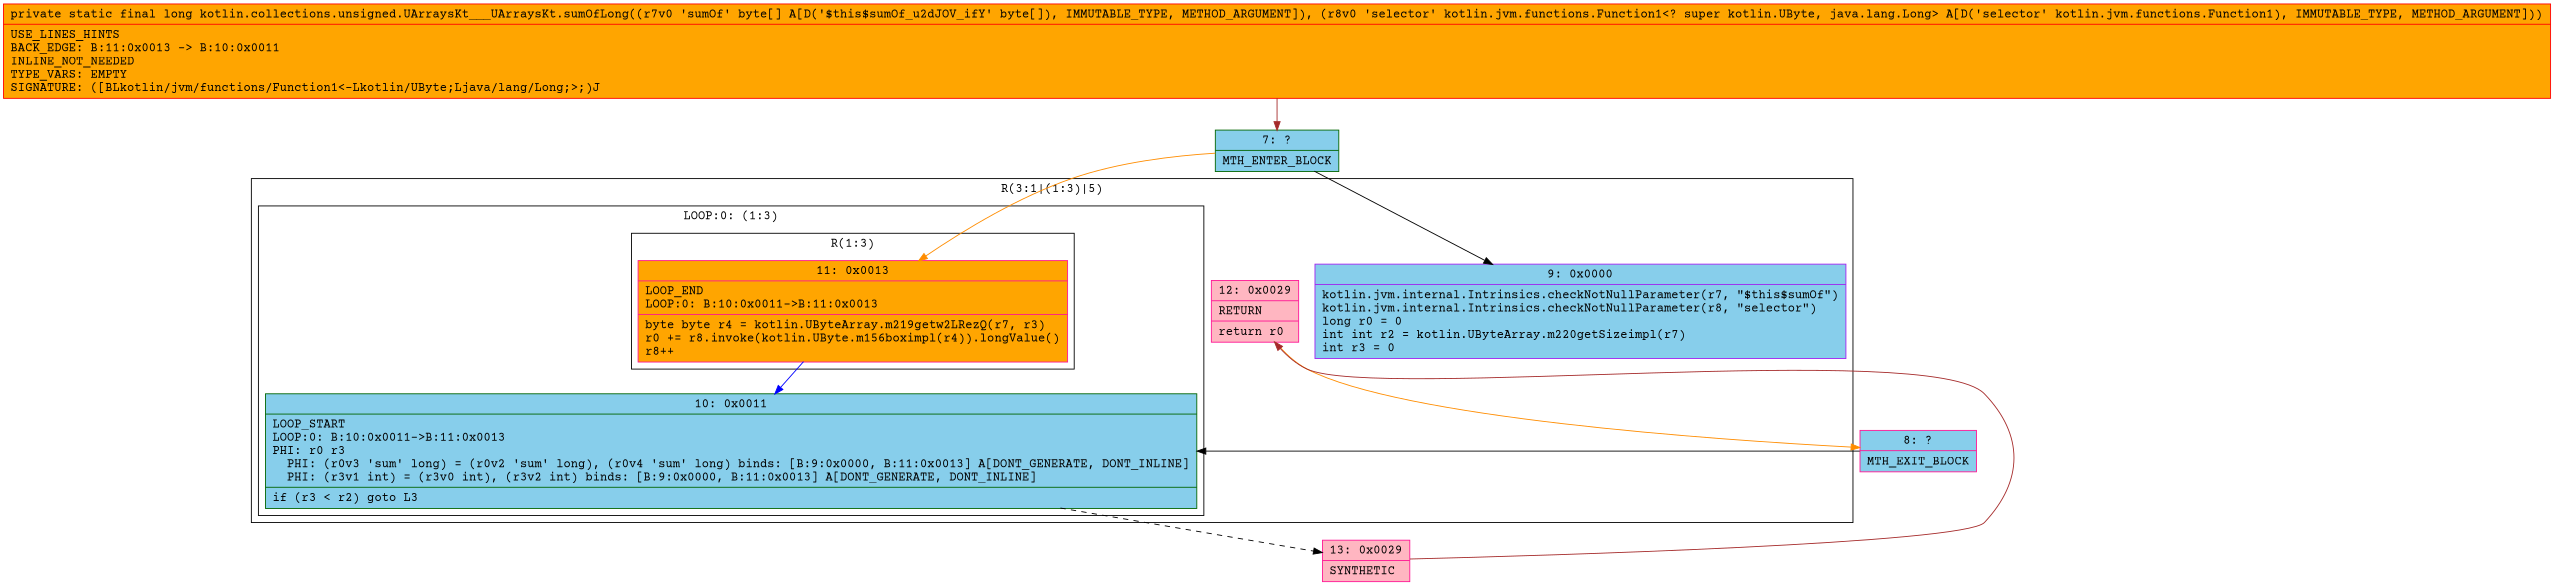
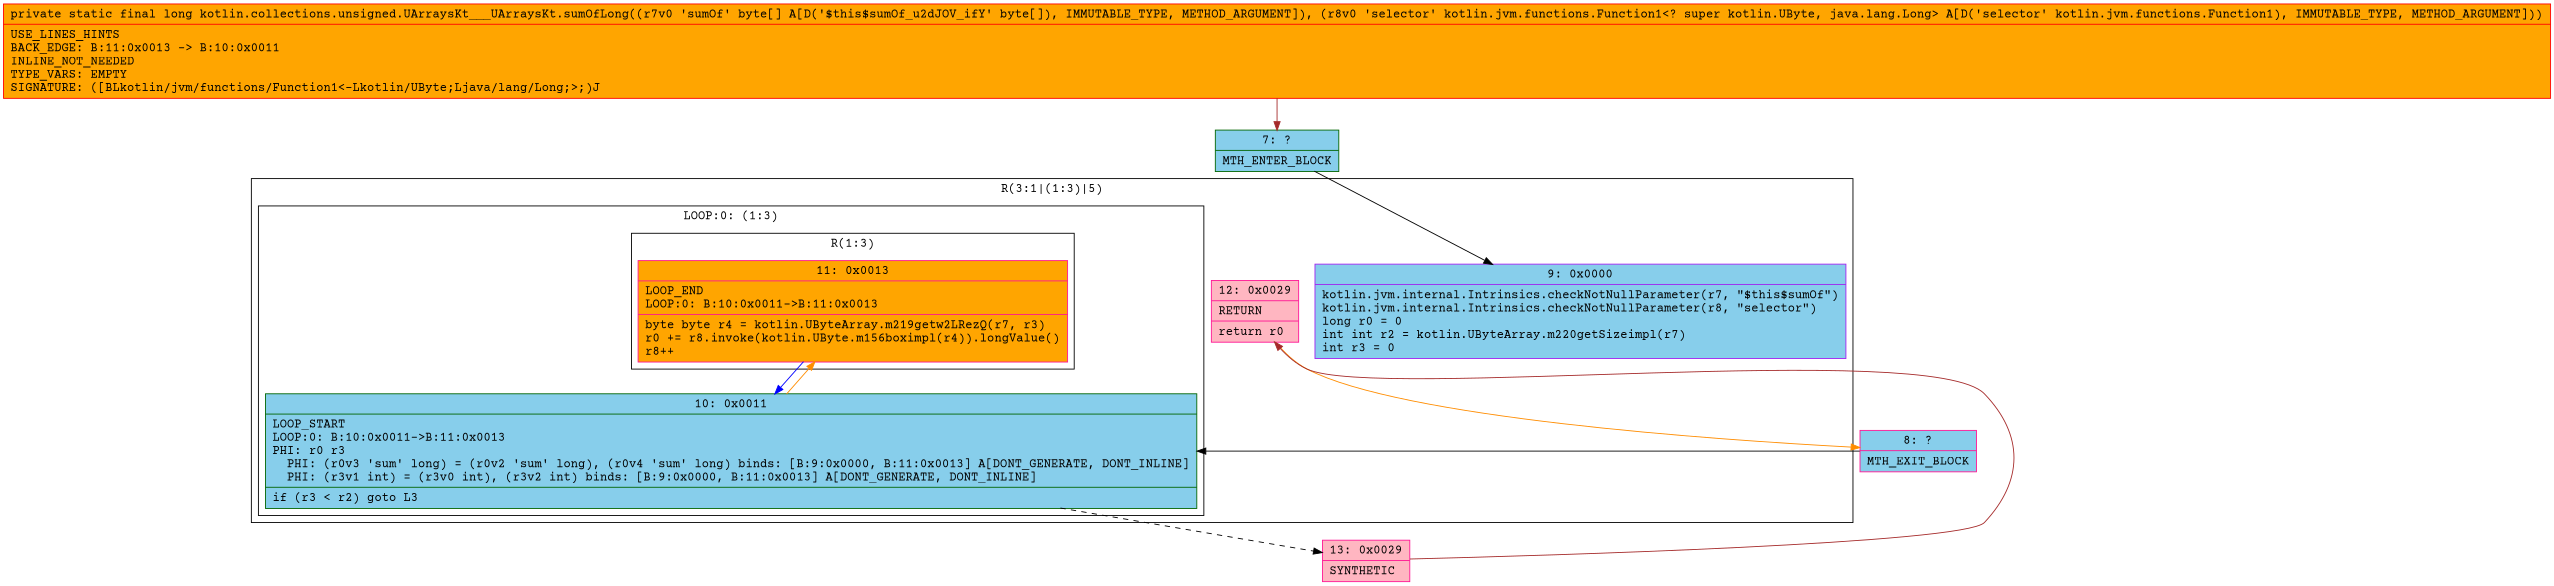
edge "7: ?" -> "11: 0x0013": now "10: 0x0011" -> "11: 0x0013"
